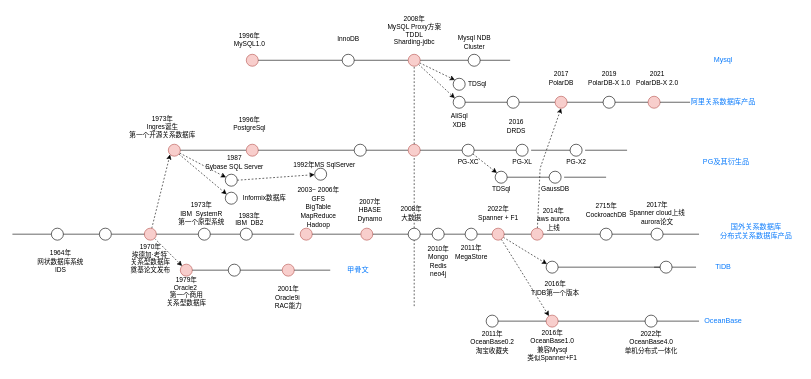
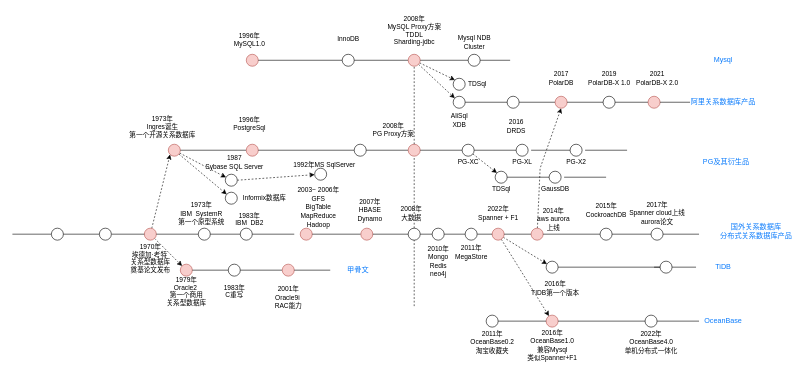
node "2008年 PG Proxy方案": added
node "2715年 CockroachDB": label "2715年 CockroachDB" -> "2015年 CockroachDB"
node "1964年 网状数据库系统 IDS": removed
node "1983年 C重写": added
